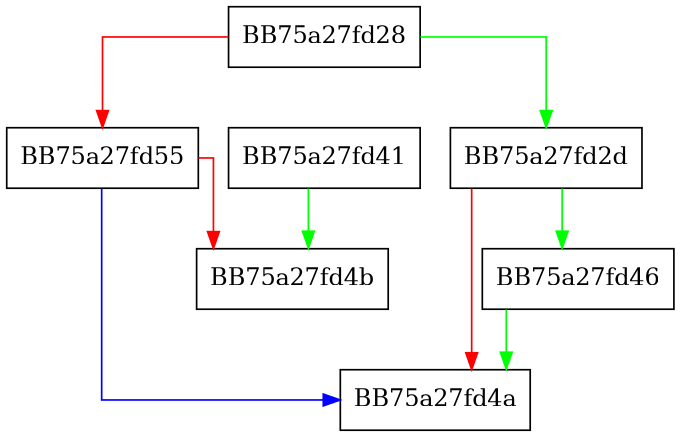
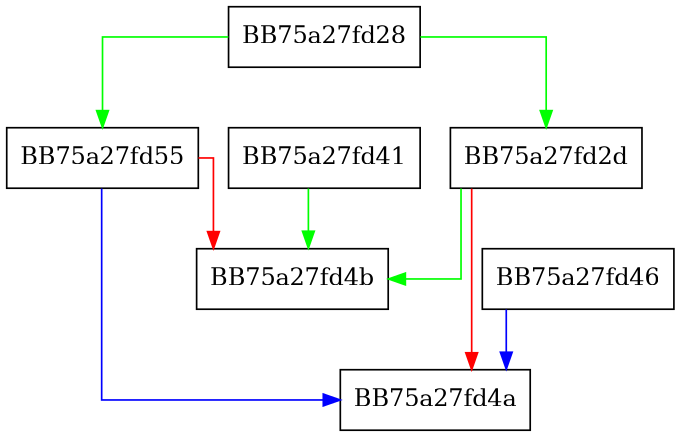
edge "BB75a27fd28" -> "BB75a27fd55": color red -> green
edge "BB75a27fd2d" -> "BB75a27fd46": now "BB75a27fd2d" -> "BB75a27fd4b"
edge "BB75a27fd46" -> "BB75a27fd4a": color green -> blue
